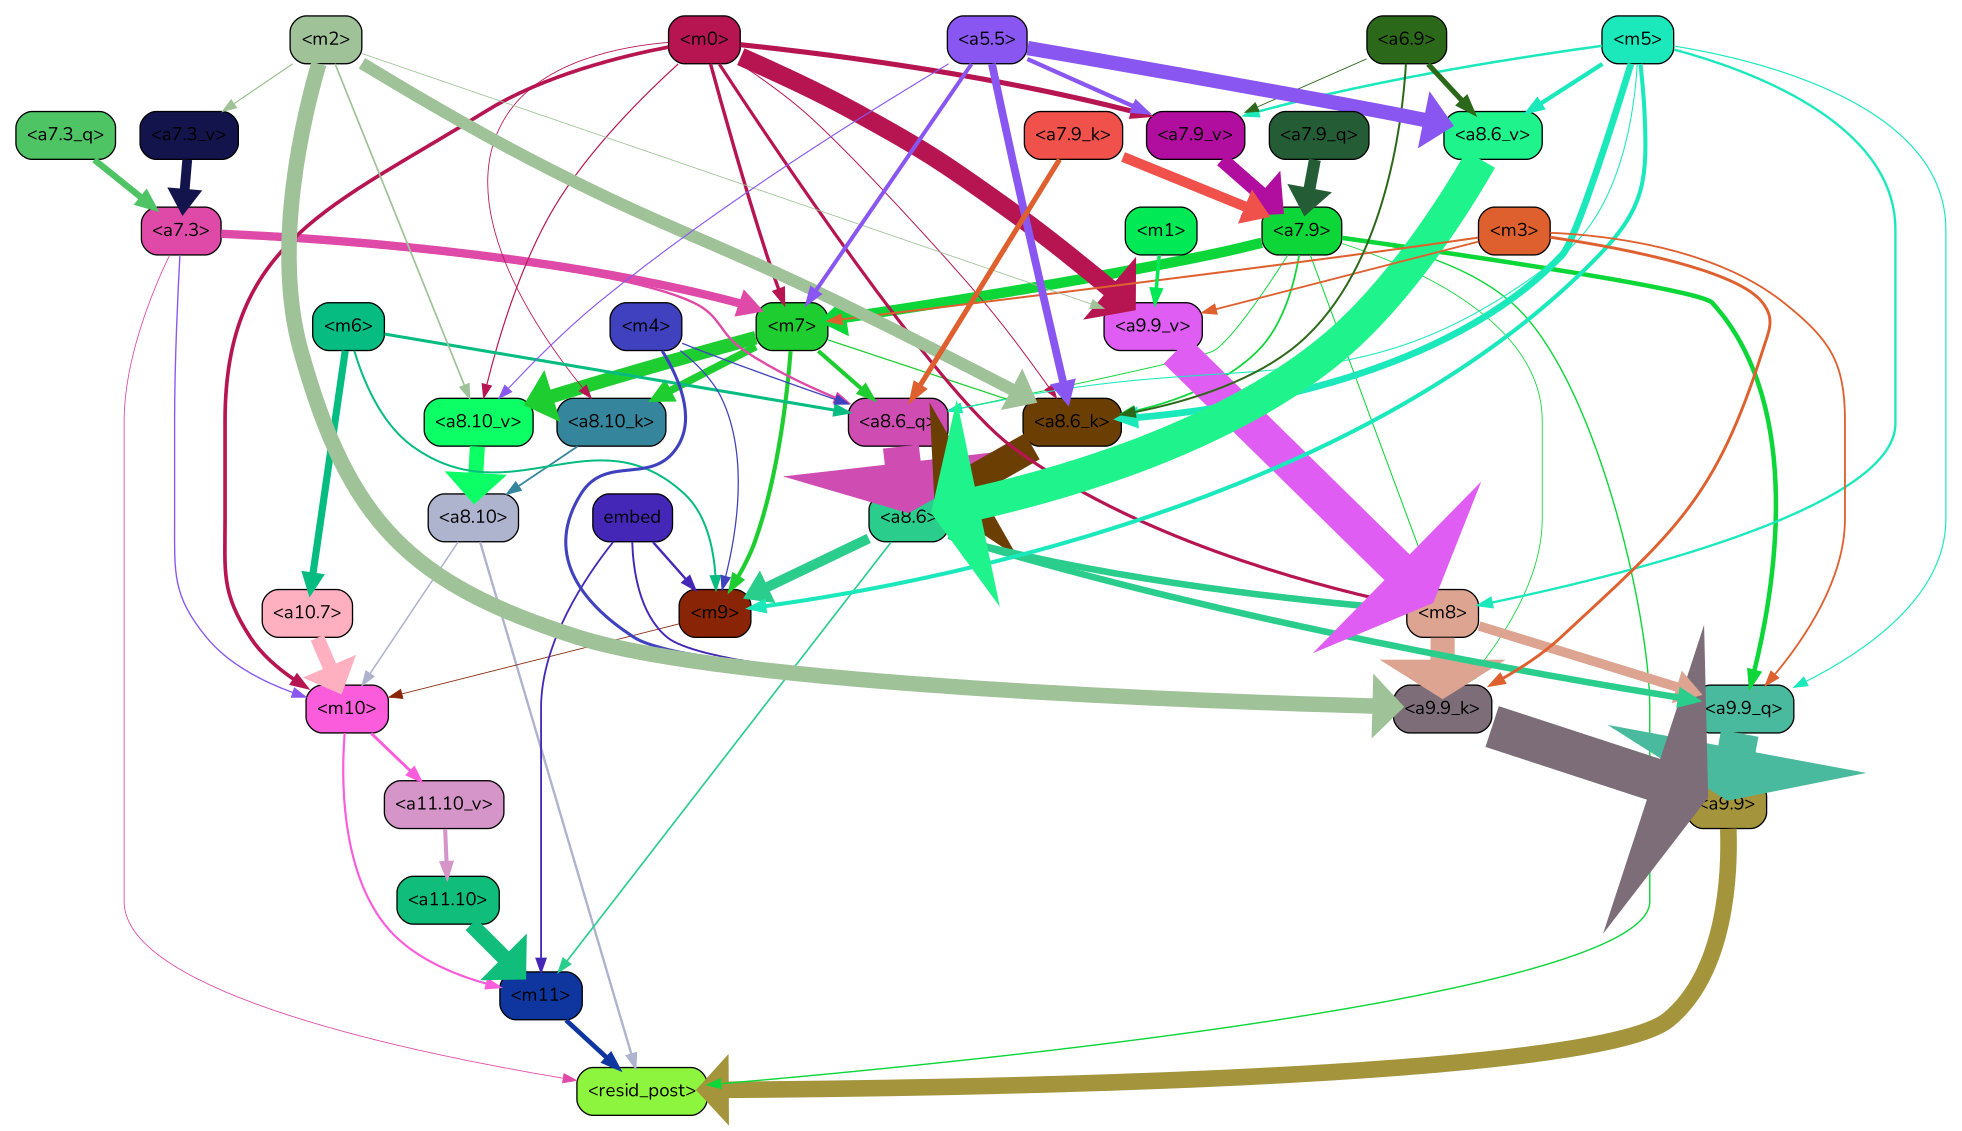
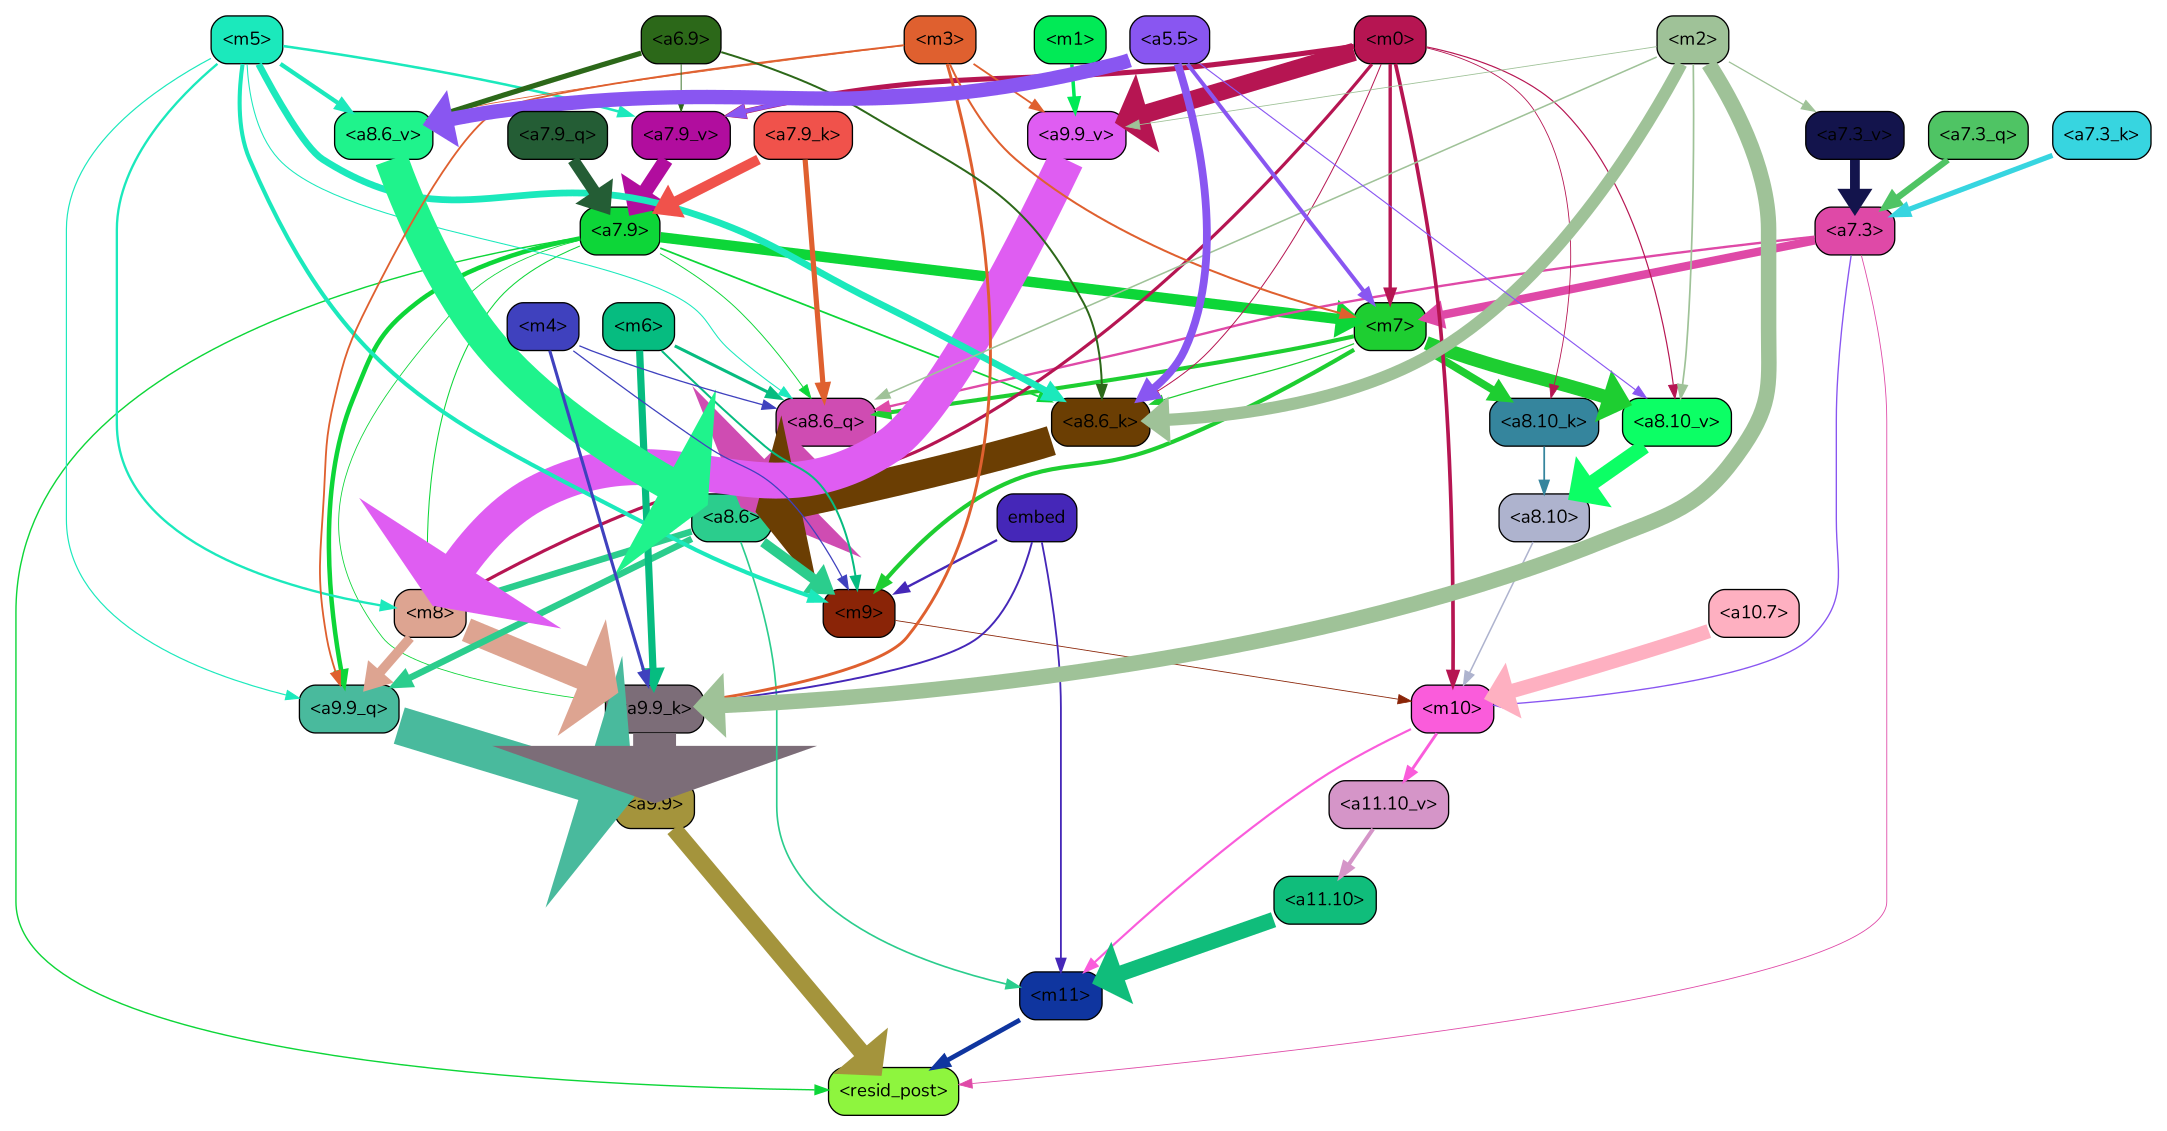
edge "<m3>" -> "<a8.6_v>": added
node "<a7.3_k>": added
edge "<m2>" -> "<a8.6_q>": added
edge "<m6>" -> "<a10.7>": now "<m6>" -> "<a9.9_k>"
edge "<a8.10>" -> "<resid_post>": removed
